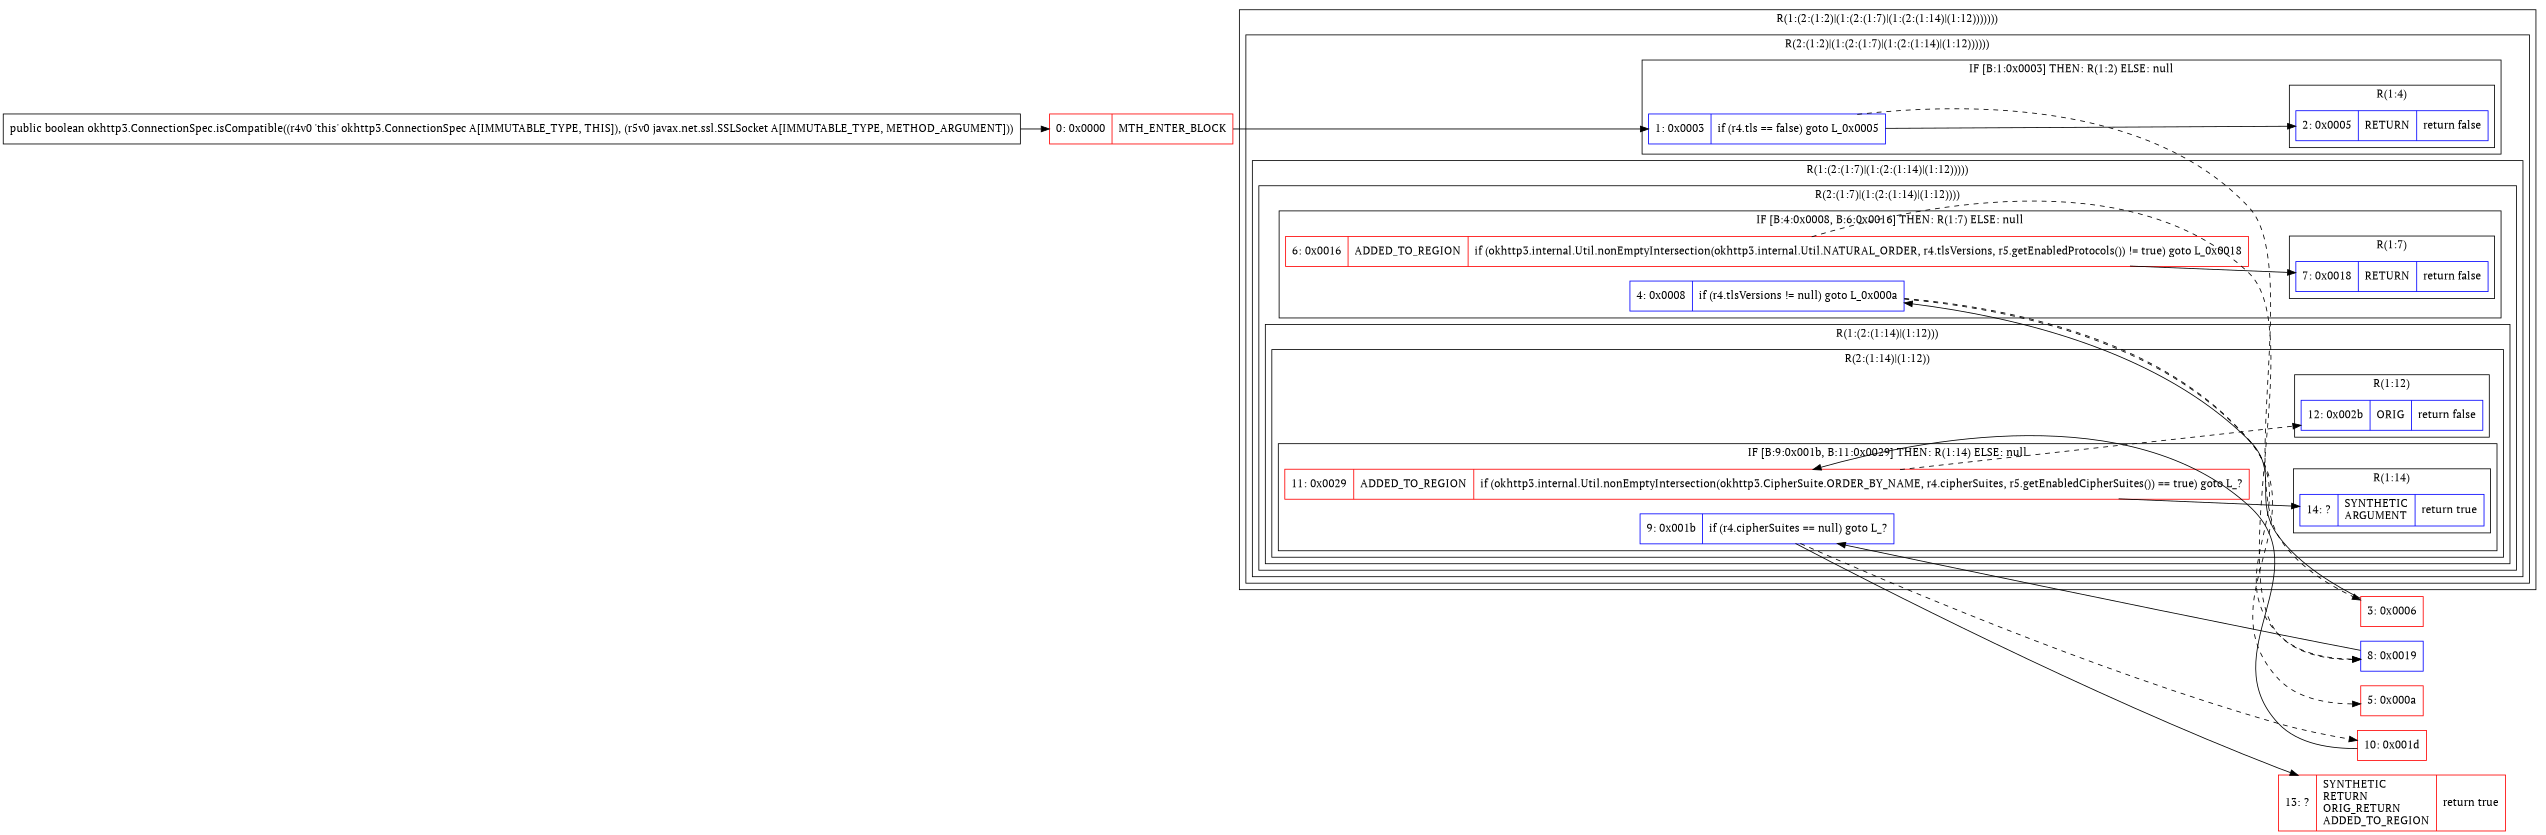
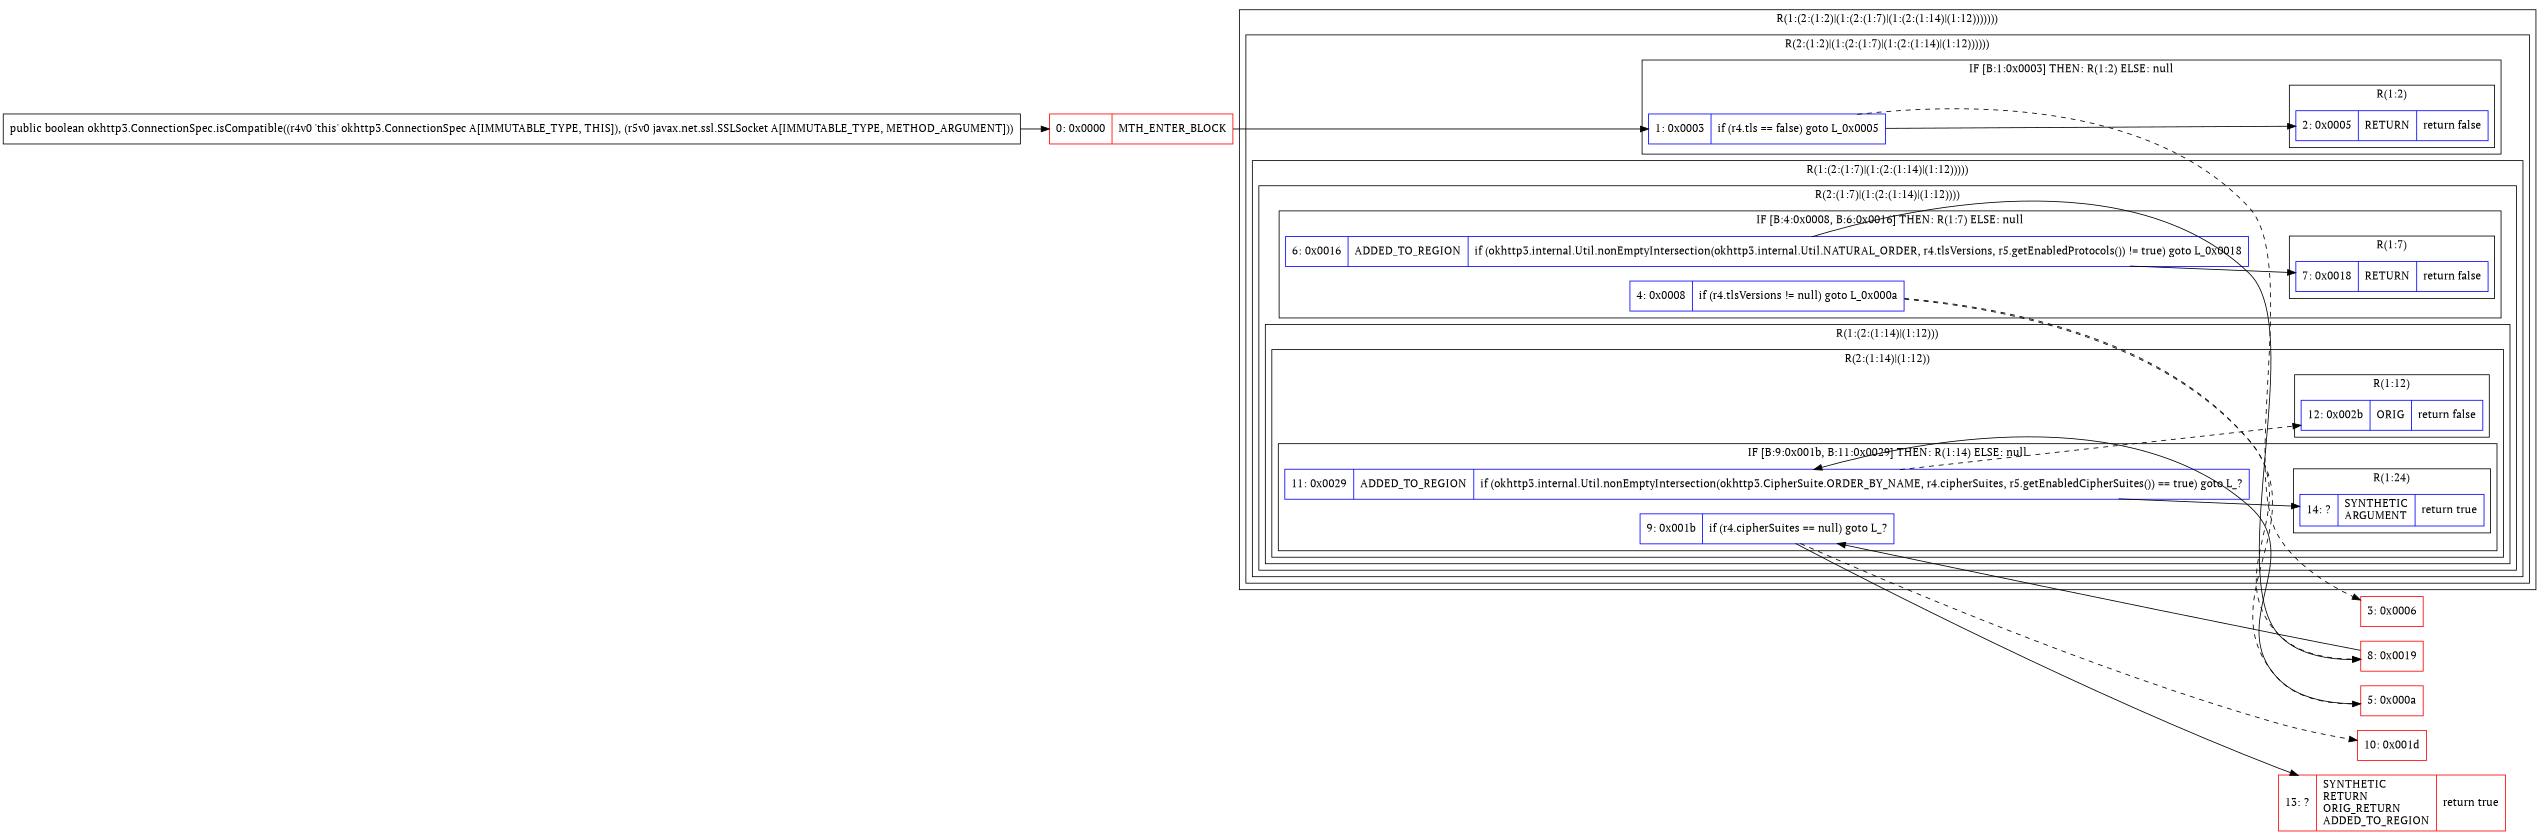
cluster "R(1:4)": label "R(1:4)" -> "R(1:2)"
node "6: 0x0016": color red -> blue
edge "6: 0x0016" -> "8: 0x0019": style dashed -> solid
edge "3: 0x0006" -> "4: 0x0008": removed
edge "10: 0x001d" -> "11: 0x0029": now "5: 0x000a" -> "11: 0x0029"
cluster "R(1:14)": label "R(1:14)" -> "R(1:24)"
node "11: 0x0029": color red -> blue
node "8: 0x0019": color blue -> red
